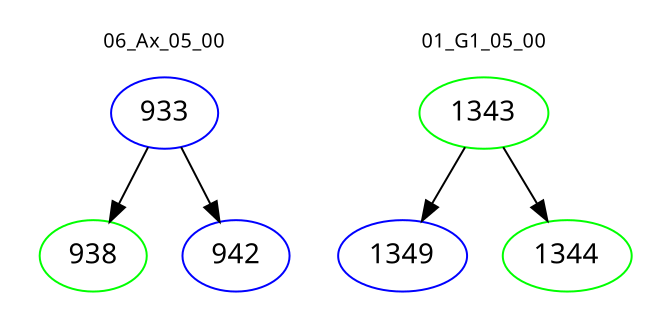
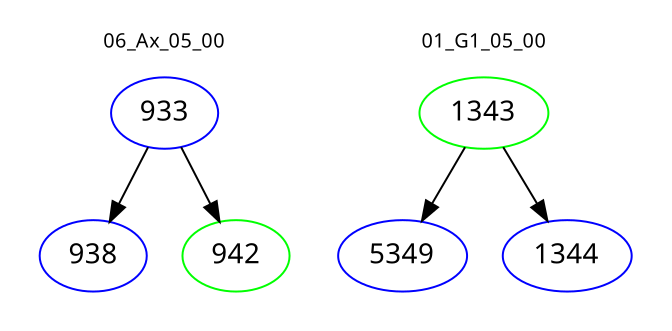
node "938": color green -> blue
node "942": color blue -> green
node "1349": label "1349" -> "5349"
node "1344": color green -> blue
